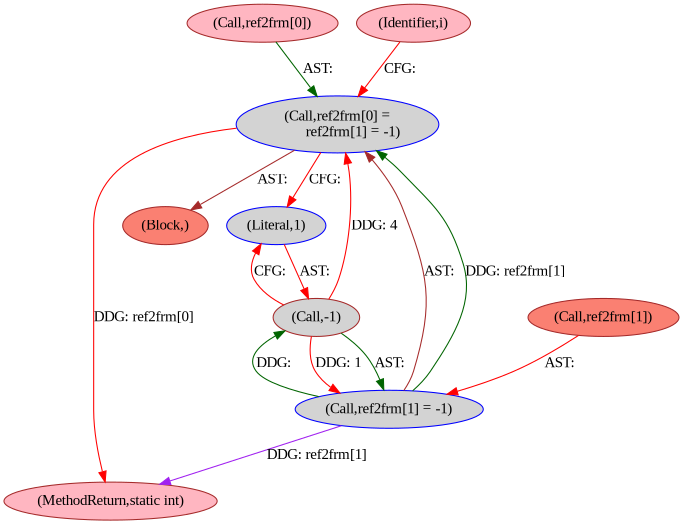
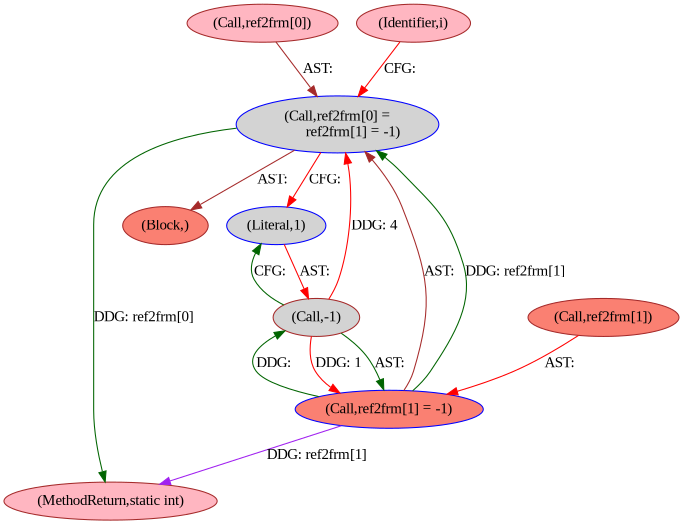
edge "(Call,ref2frm[0])" -> "(Call,ref2frm[0] = ref2frm[1] = -1)": color darkgreen -> brown
edge "(Call,ref2frm[0] = ref2frm[1] = -1)" -> "(MethodReturn,static int)": color red -> darkgreen
edge "(Call,-1)" -> "(Literal,1)": color red -> darkgreen
node "(Call,ref2frm[1] = -1)": fillcolor lightgrey -> salmon
